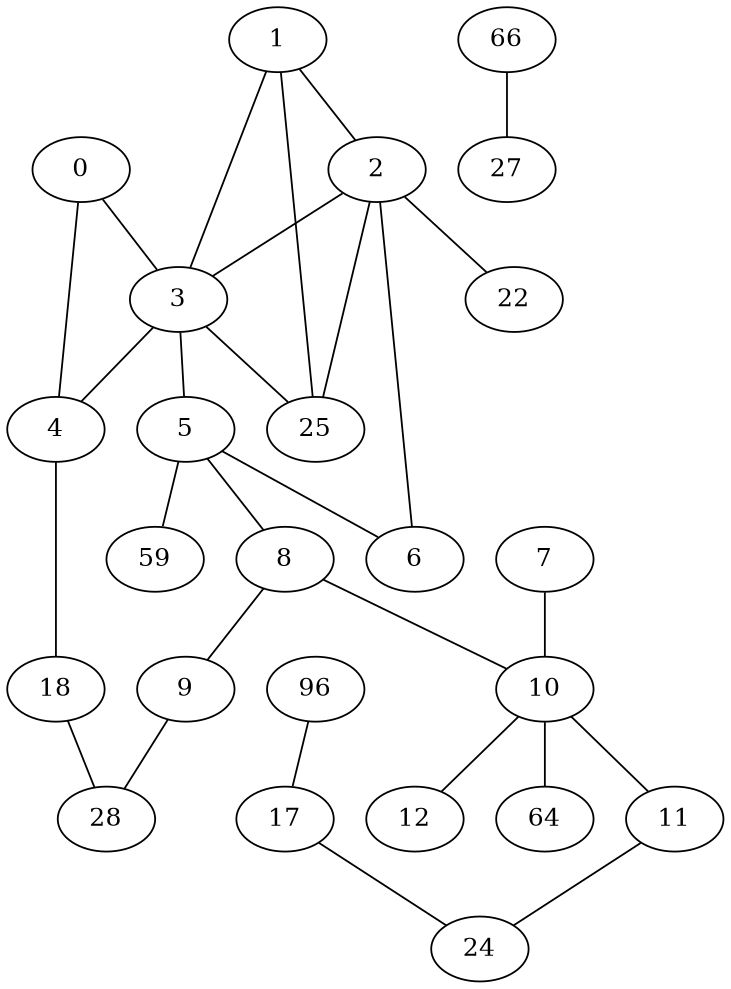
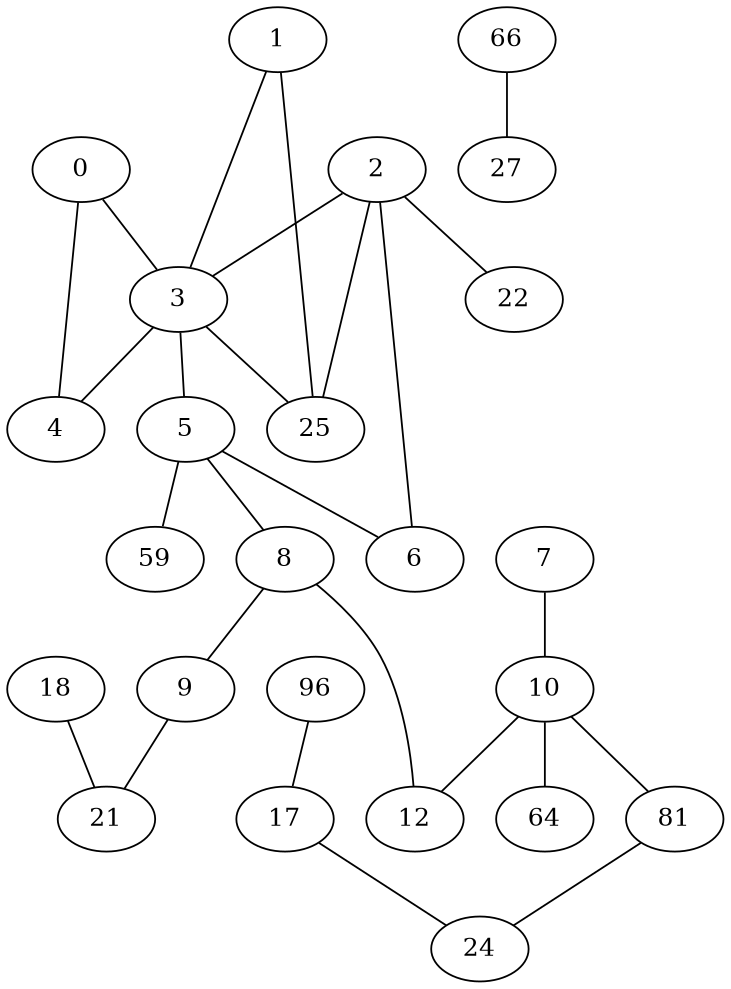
edge "1" -- "2": removed
edge "4" -- "18": removed
edge "8" -- "10": now "8" -- "12"
node "28": label "28" -> "21"
node "11": label "11" -> "81"
